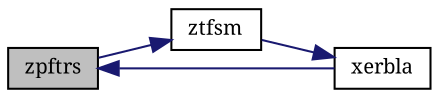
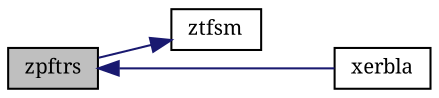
edge "ztfsm" -> "xerbla": removed
